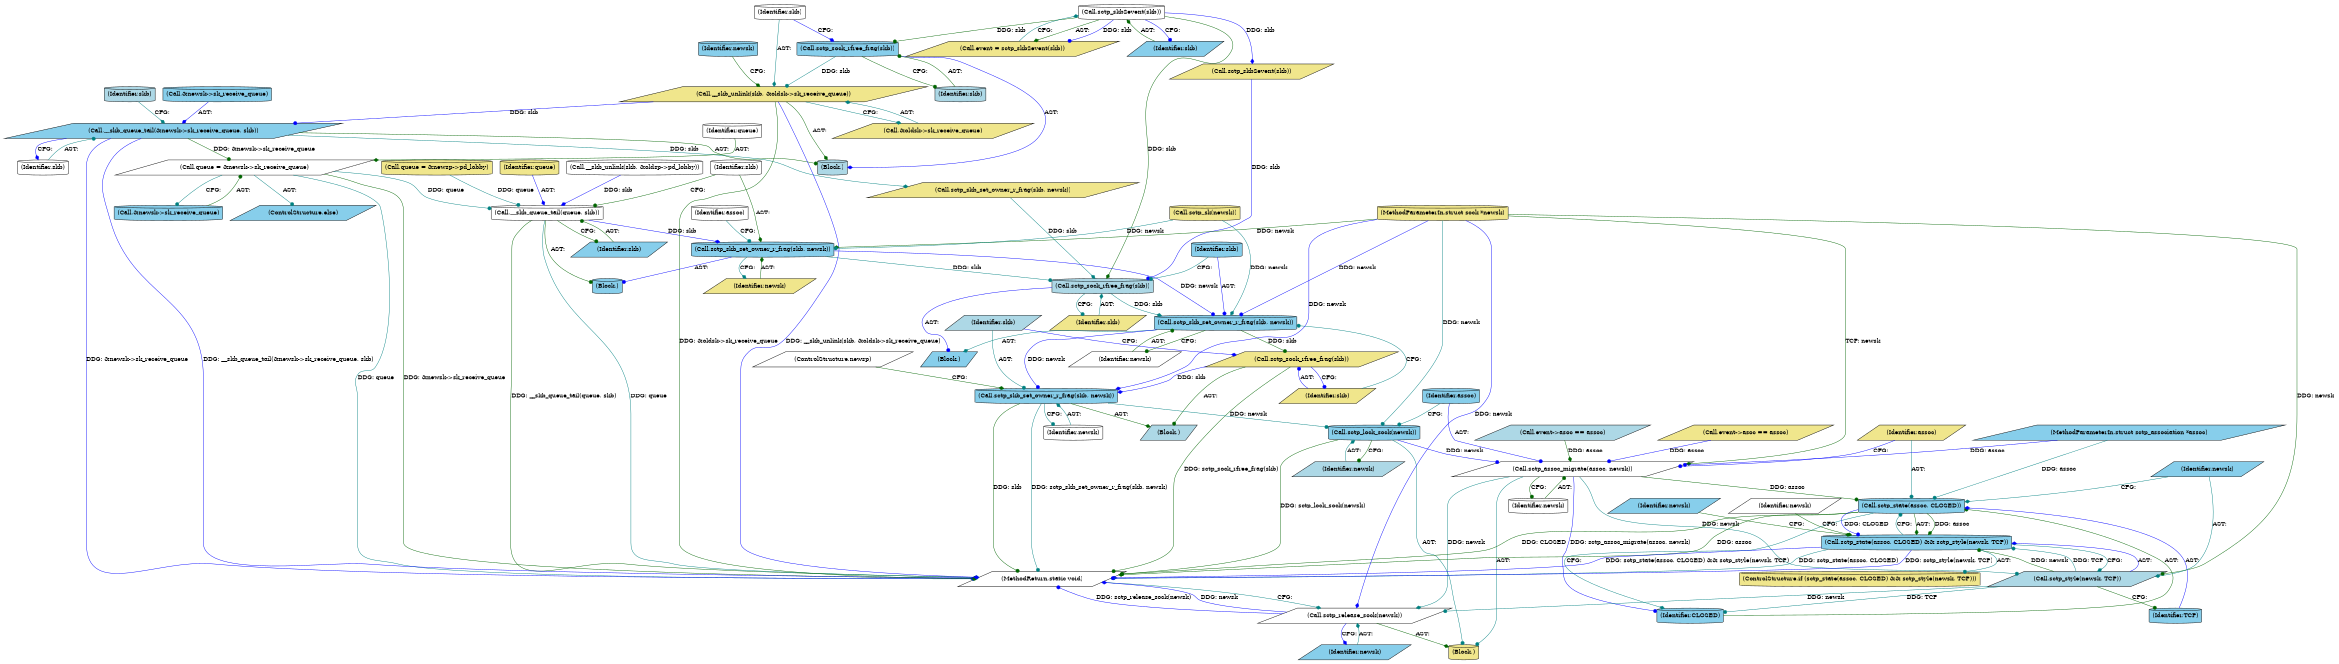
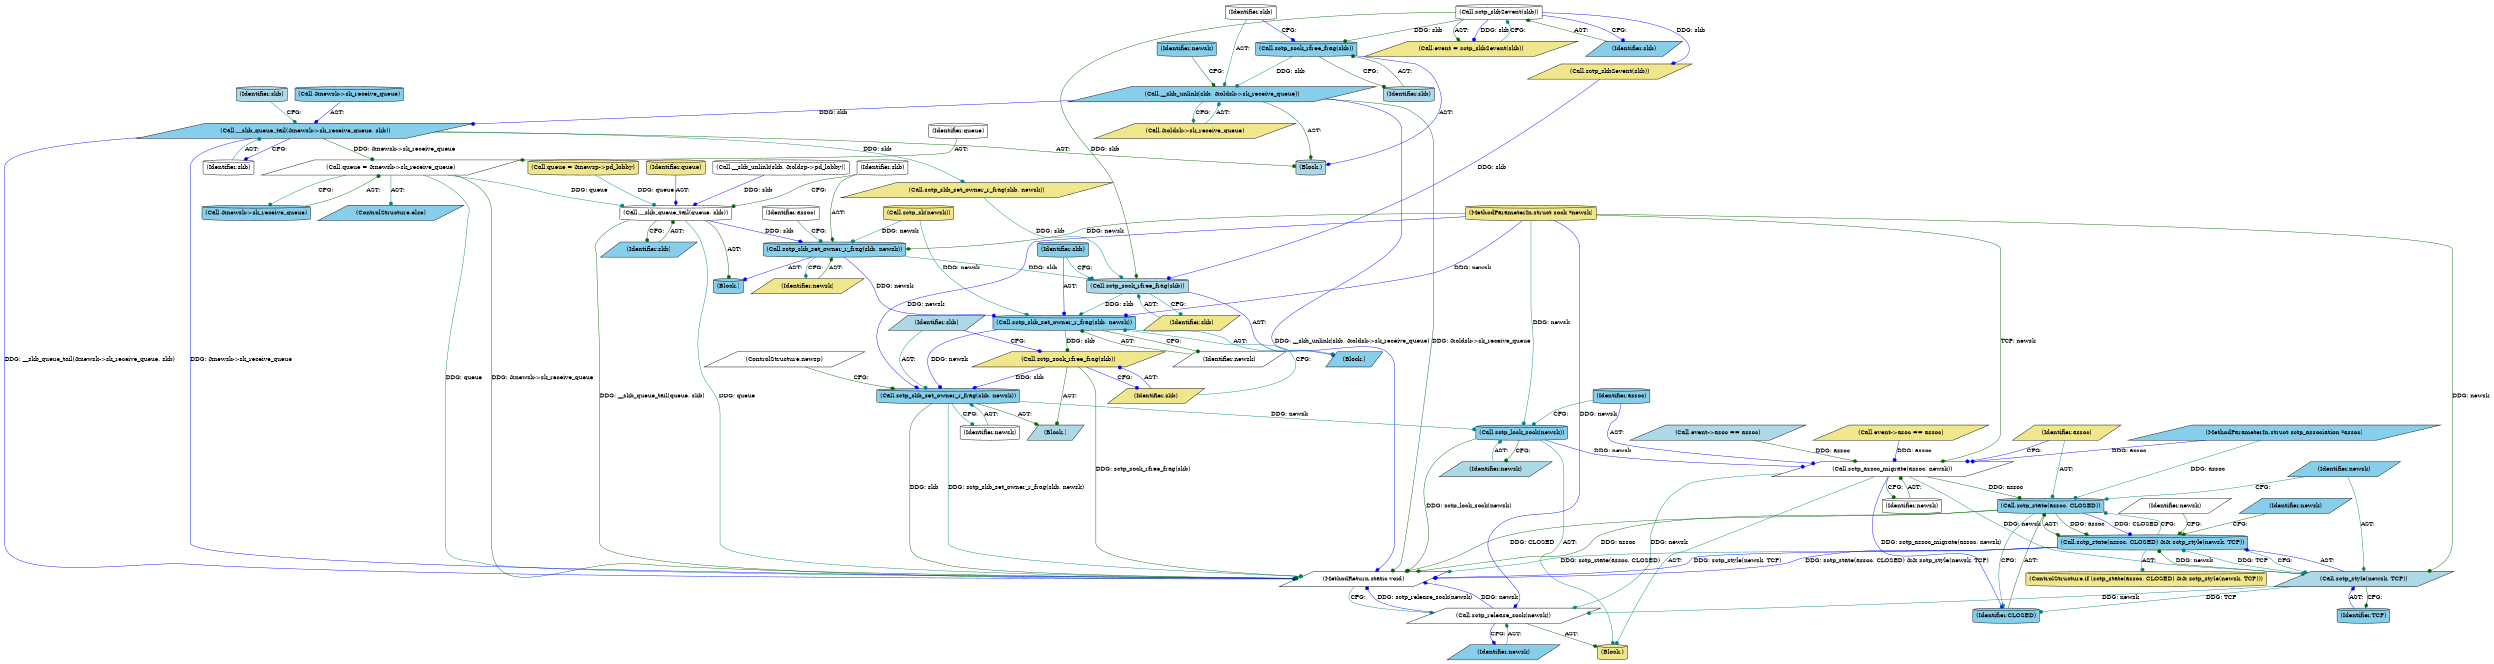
node "(Call,__skb_unlink(skb, &oldsk->sk_receive_queue))": fillcolor khaki -> skyblue
edge "(Identifier,TCP)" -> "(Call,sctp_state(assoc, CLOSED))": now "(Identifier,TCP)" -> "(Call,sctp_style(newsk, TCP))"
edge "(Call,sctp_style(newsk, TCP))" -> "(Identifier,TCP)": arrowhead dot -> diamond
